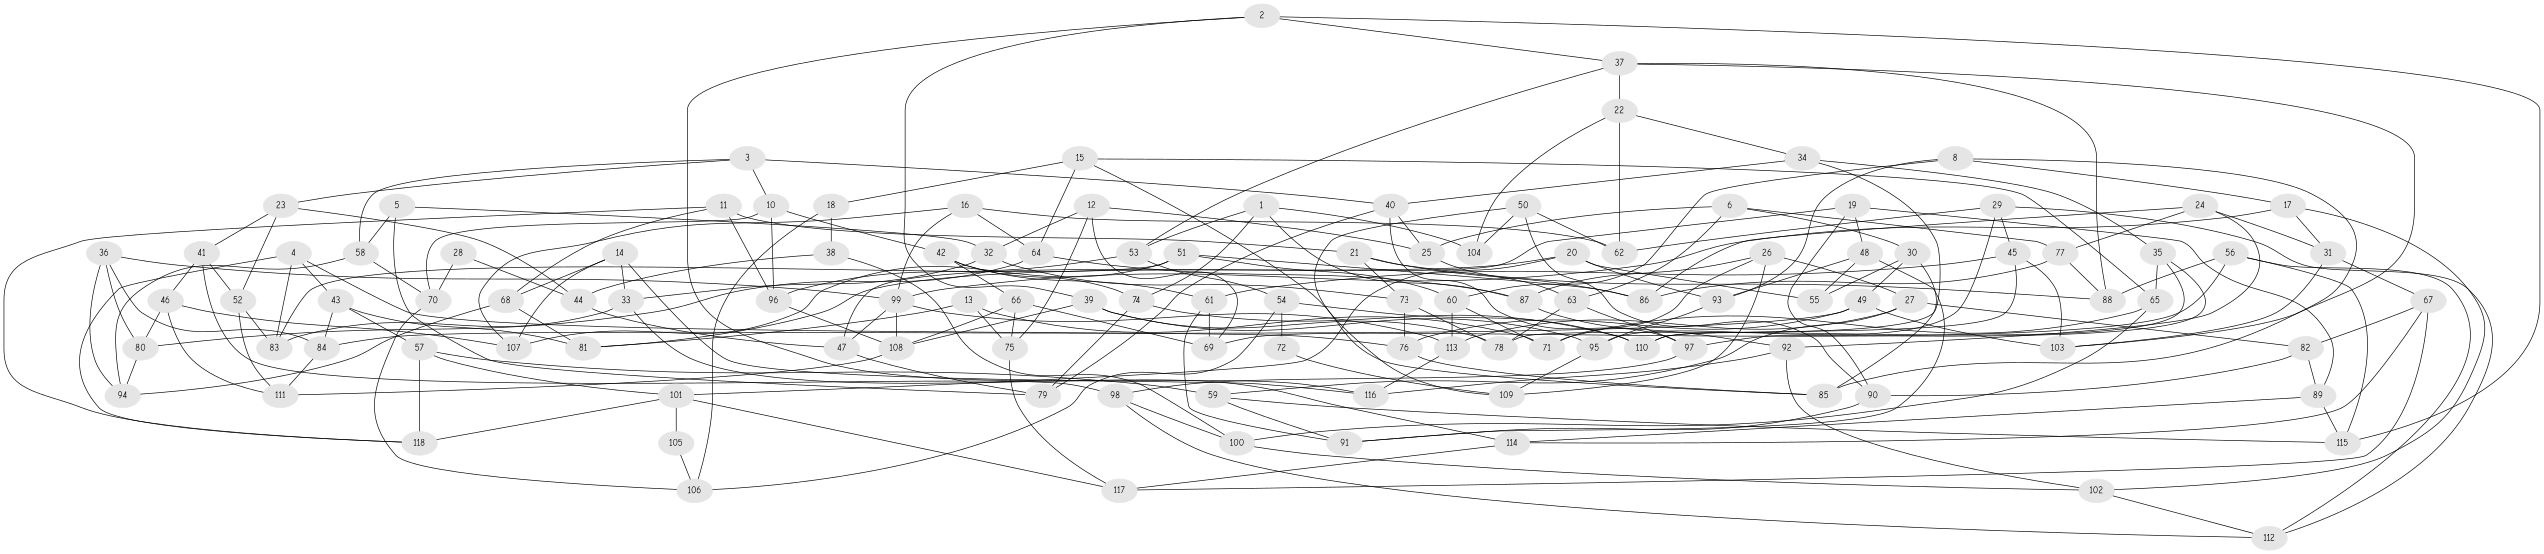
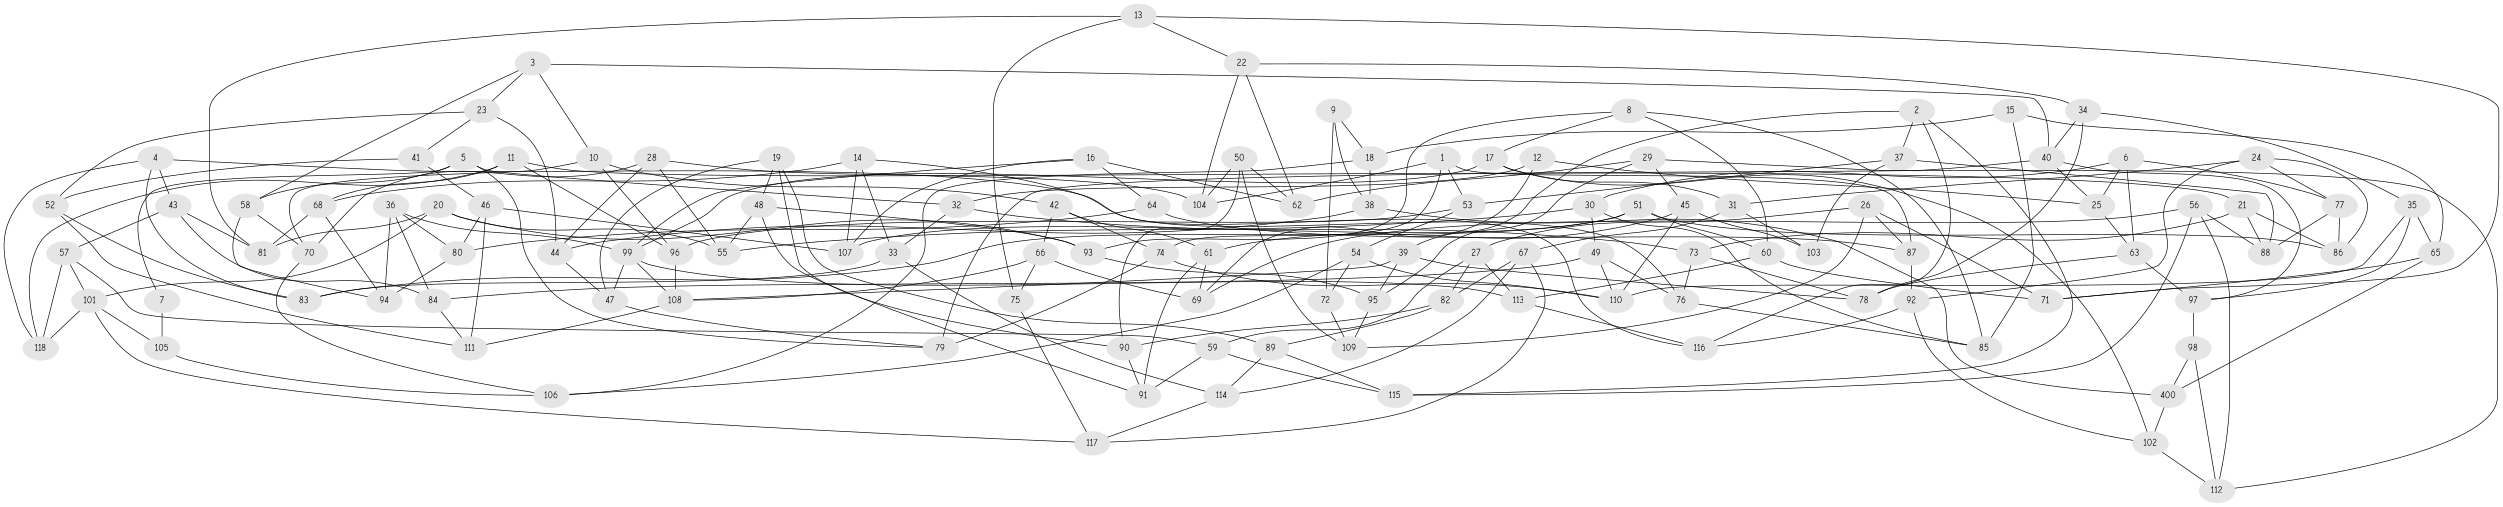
edge "37" -- "22": now "13" -- "22"
node "9": added
edge "28" -- "104": added
edge "28" -- "55": added
edge "15" -- "64": removed
edge "12" -- "75": removed
node "7": added
edge "49" -- "103": now "49" -- "110"
edge "41" -- "98": removed
node "100": label "100" -> "400"
